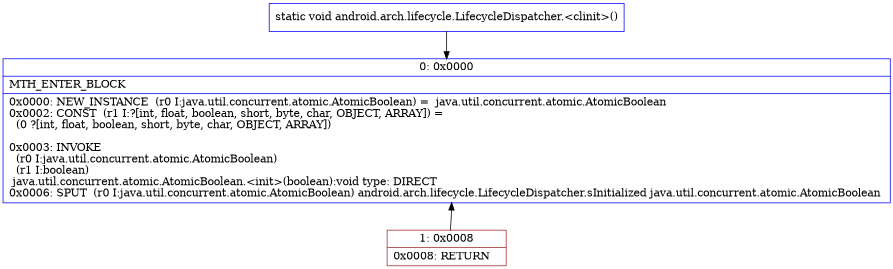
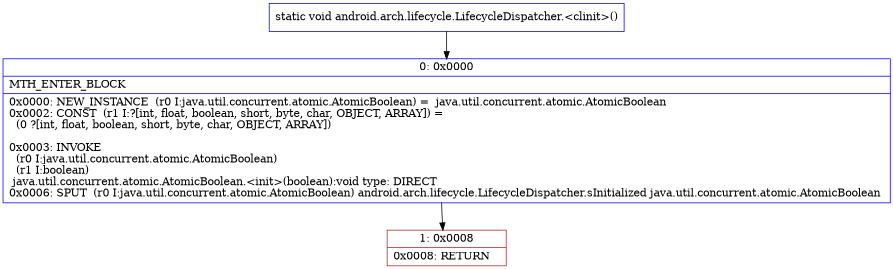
edge "1: 0x0008" -> "0: 0x0000": reversed
